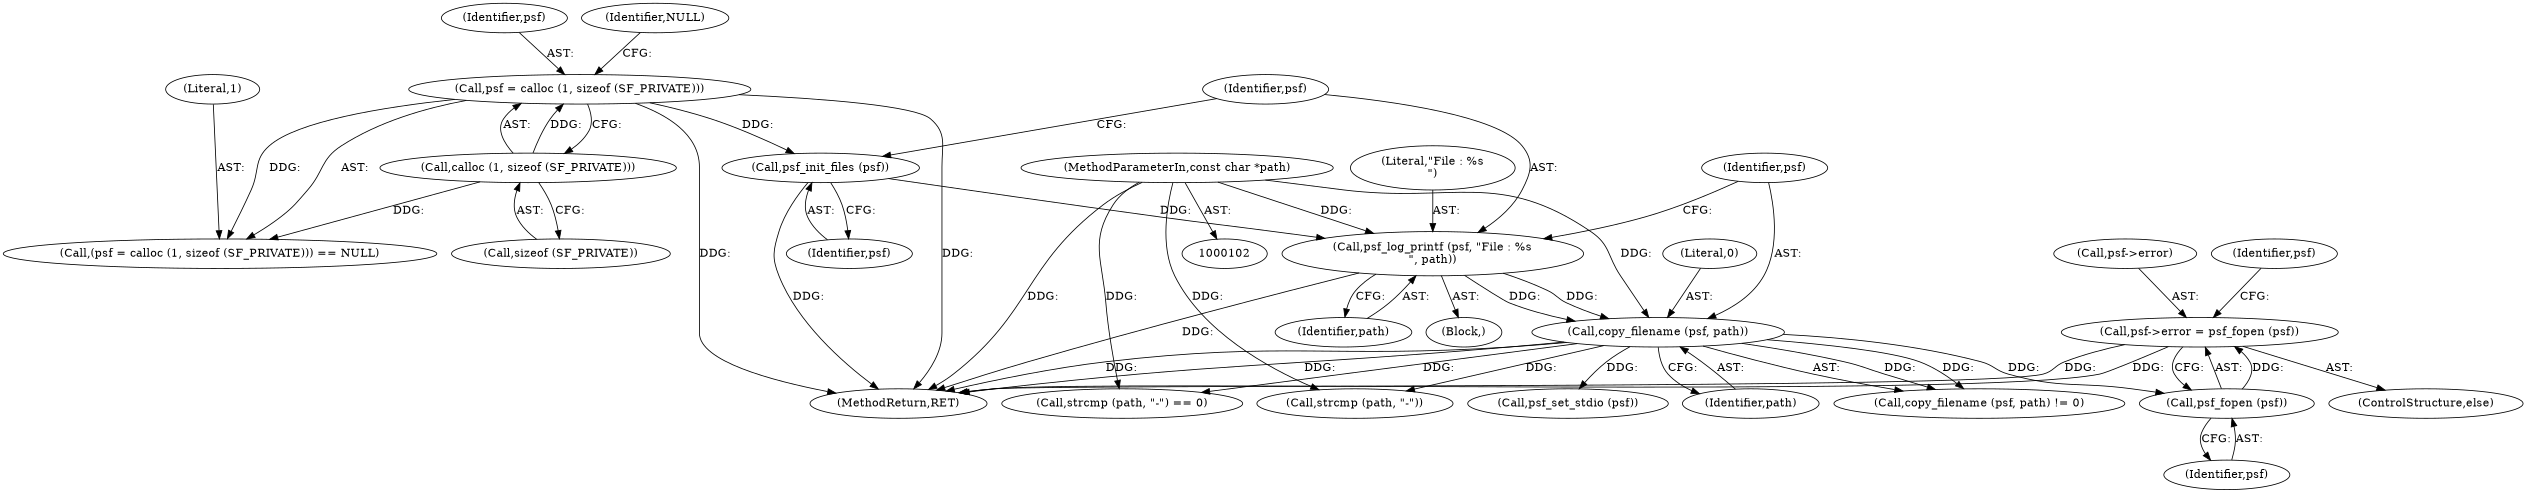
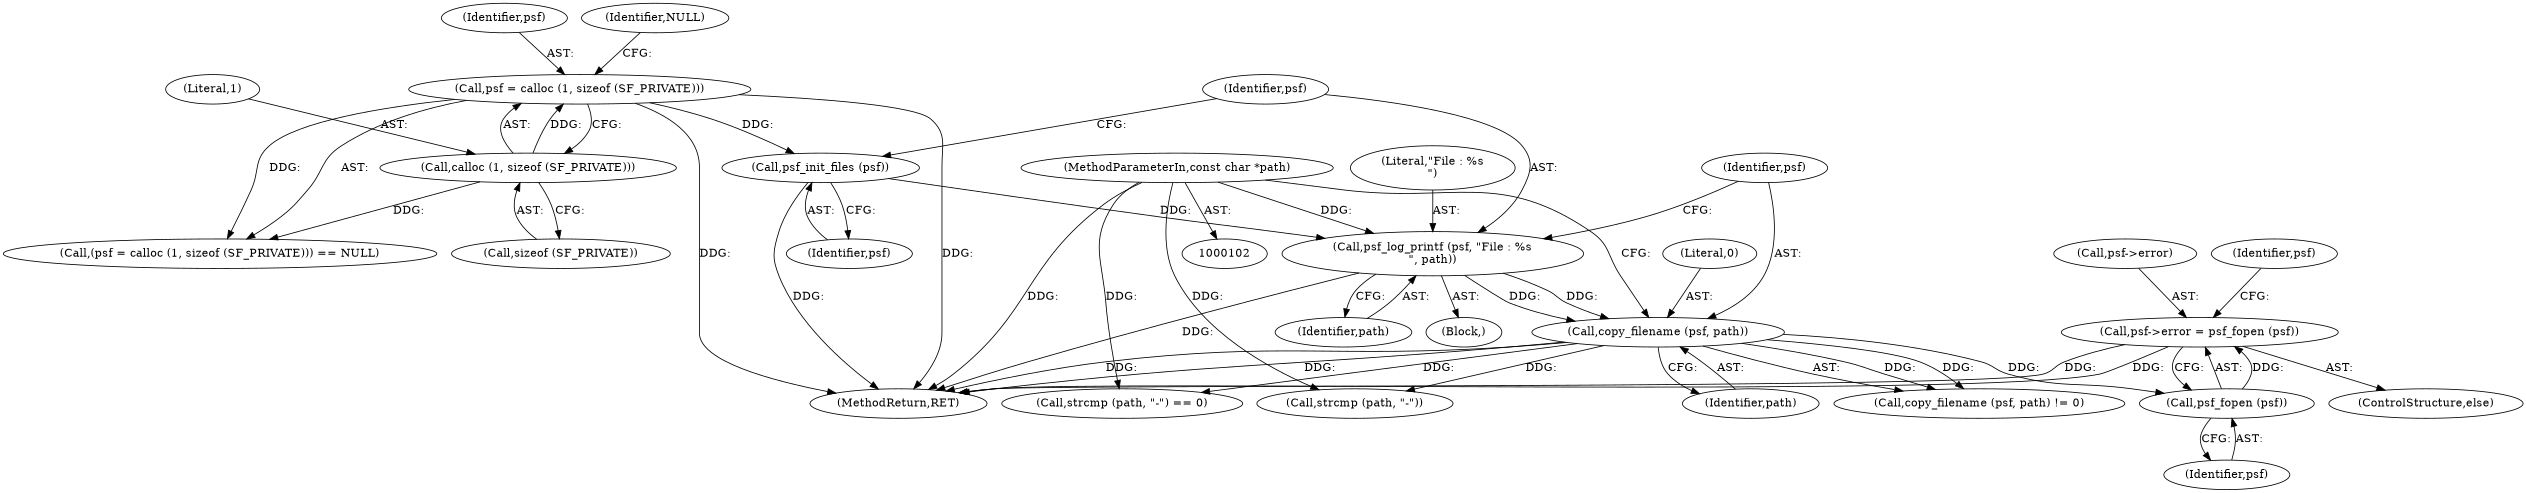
edge "(Literal,1)" -> "(Call,(psf = calloc (1, sizeof (SF_PRIVATE))) == NULL)": now "(Literal,1)" -> "(Call,calloc (1, sizeof (SF_PRIVATE)))"
edge "(MethodParameterIn,const char *path)" -> "(Call,copy_filename (psf, path))": label "DDG: " -> "CFG: "
node "(Call,psf_set_stdio (psf))": removed
